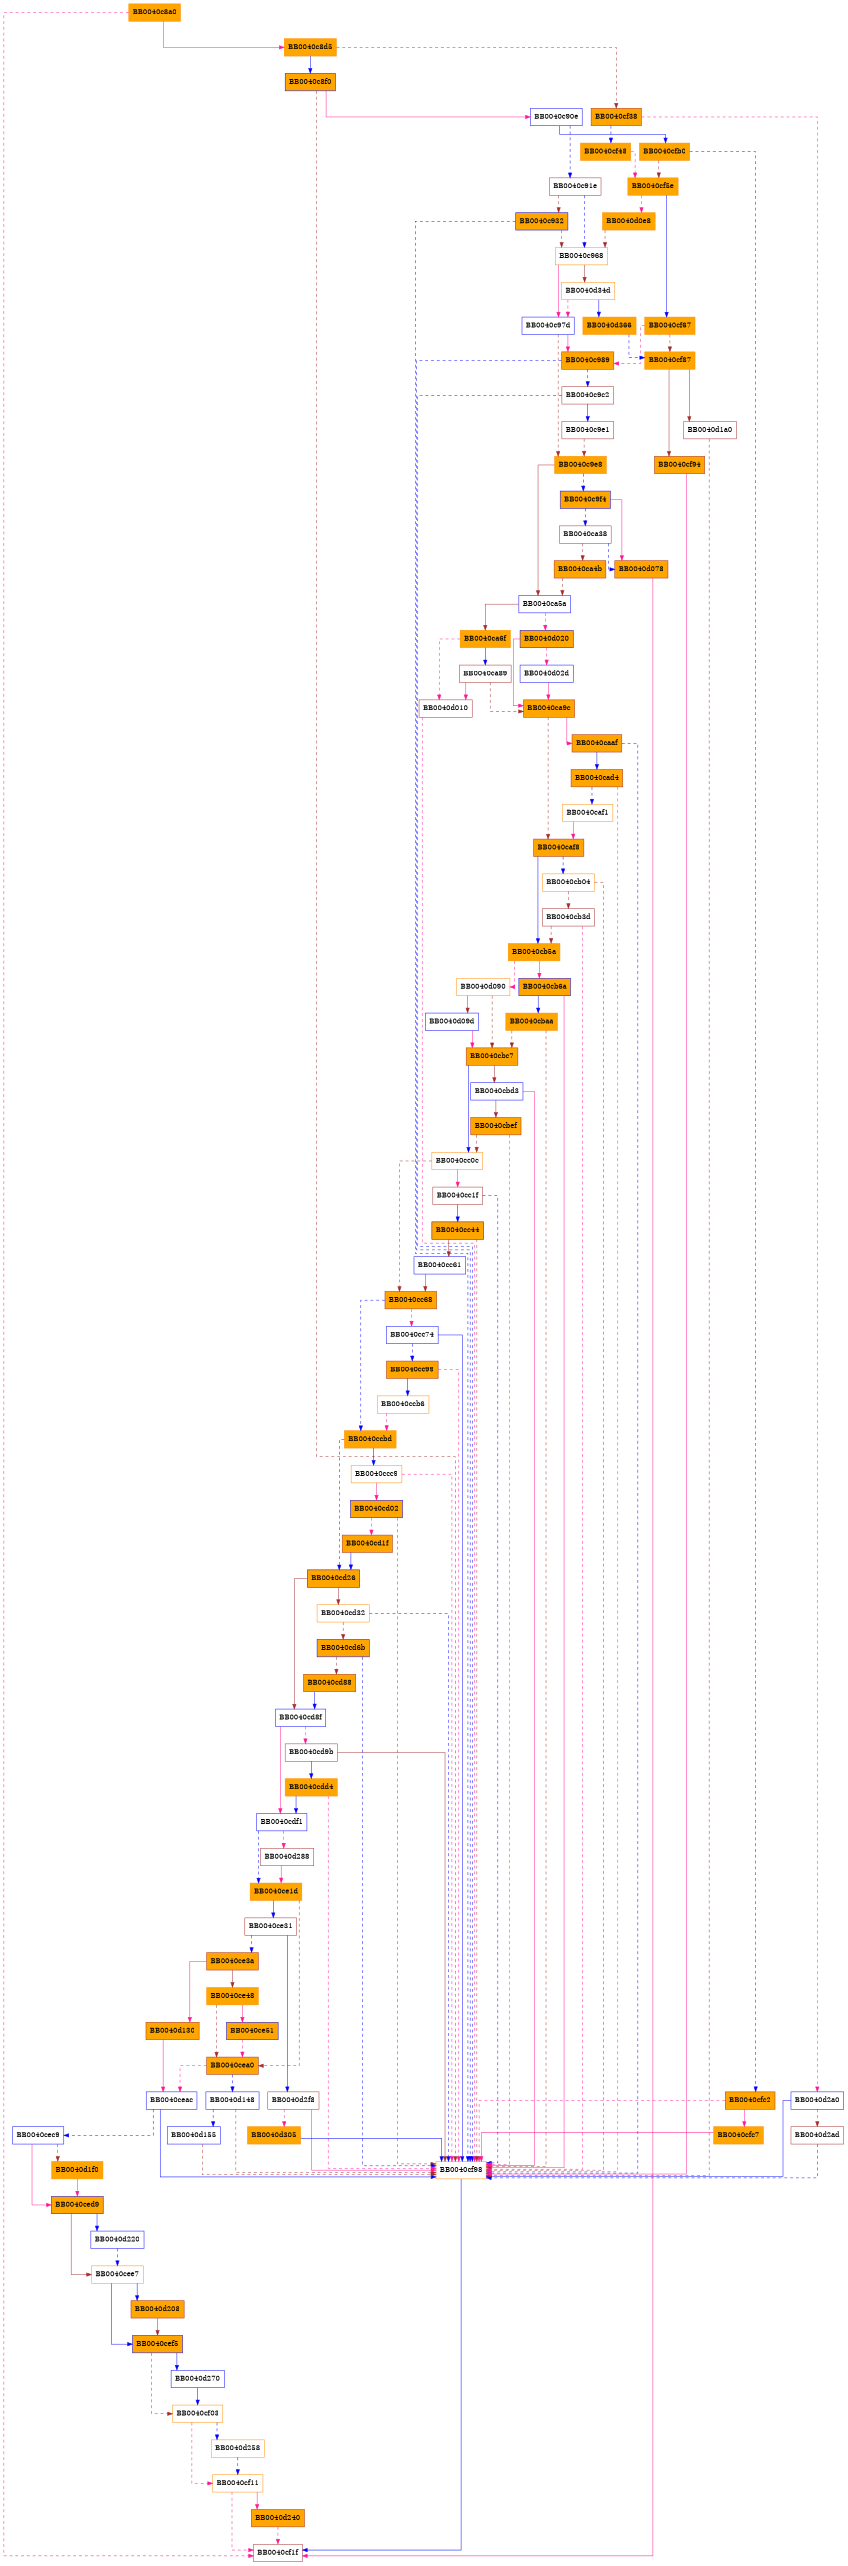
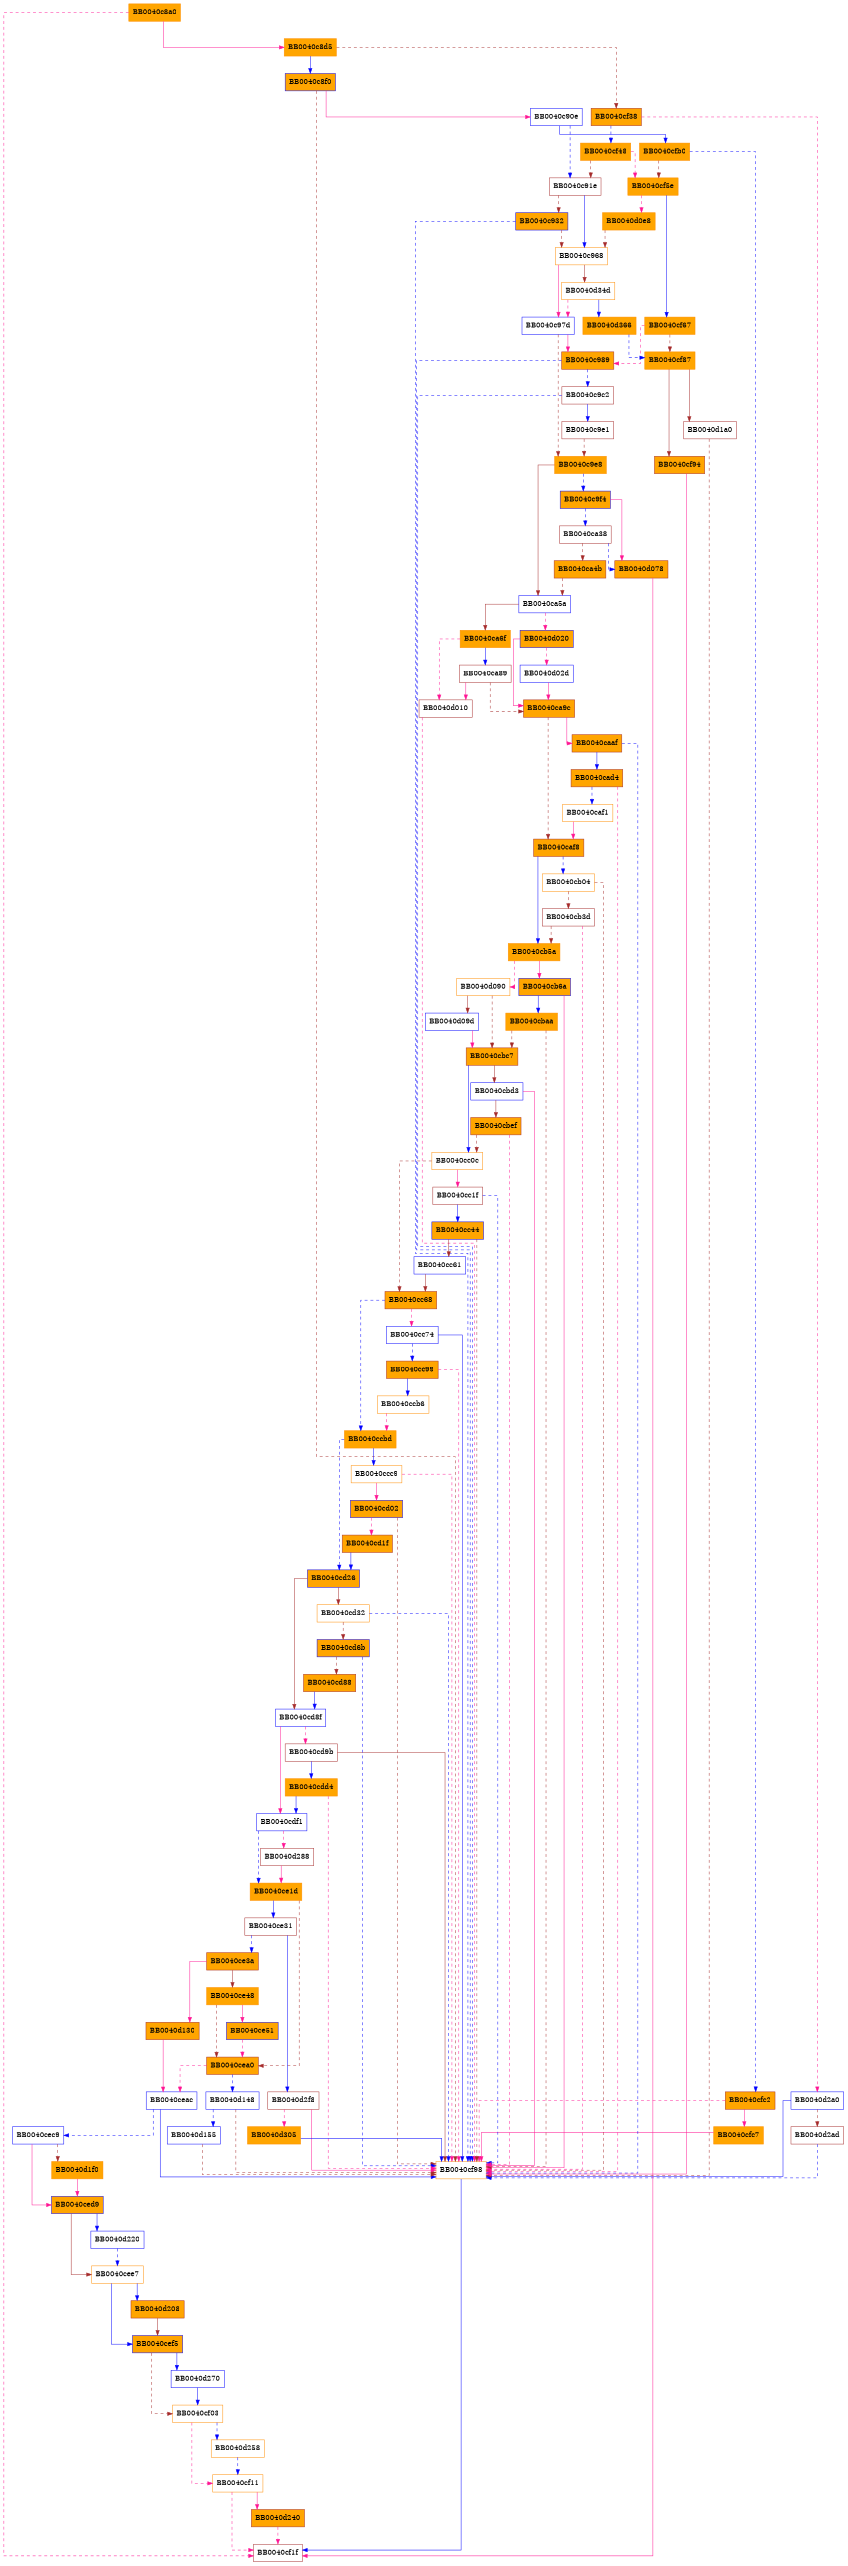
edge "BB0040cf48" -> "BB0040c91e": added
edge "BB0040c91e" -> "BB0040c968": style dashed -> solid
